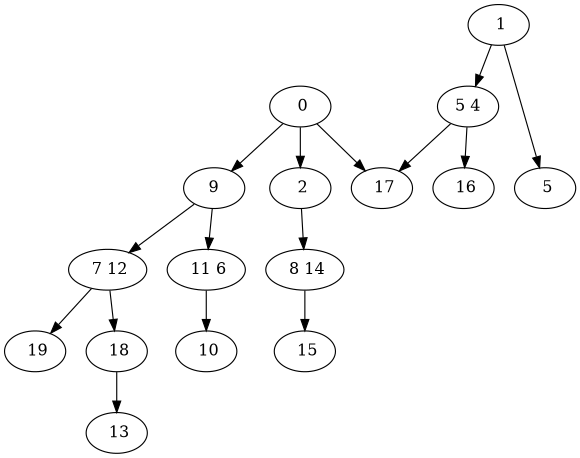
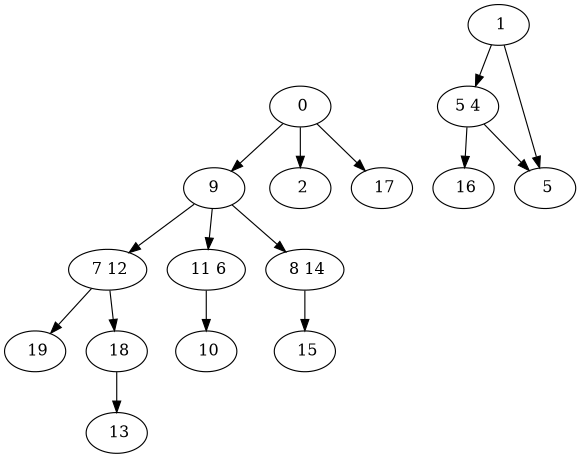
edge "5 4" -> "17": now "5 4" -> "5"
edge "2" -> "8 14": now "9" -> "8 14"
